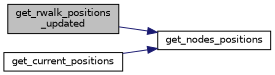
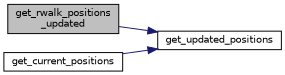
node "get_nodes_positions": label "get_nodes_positions" -> "get_updated_positions"
